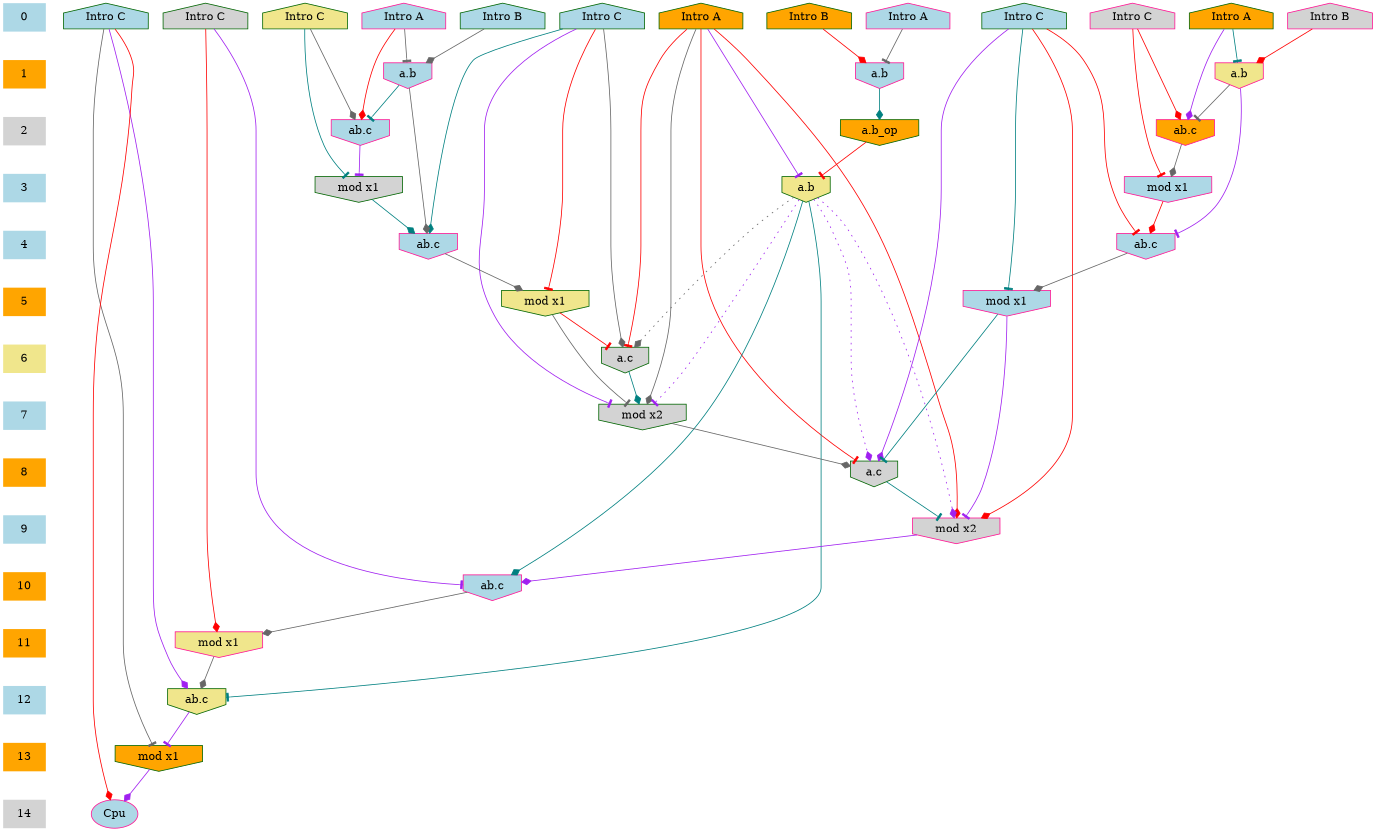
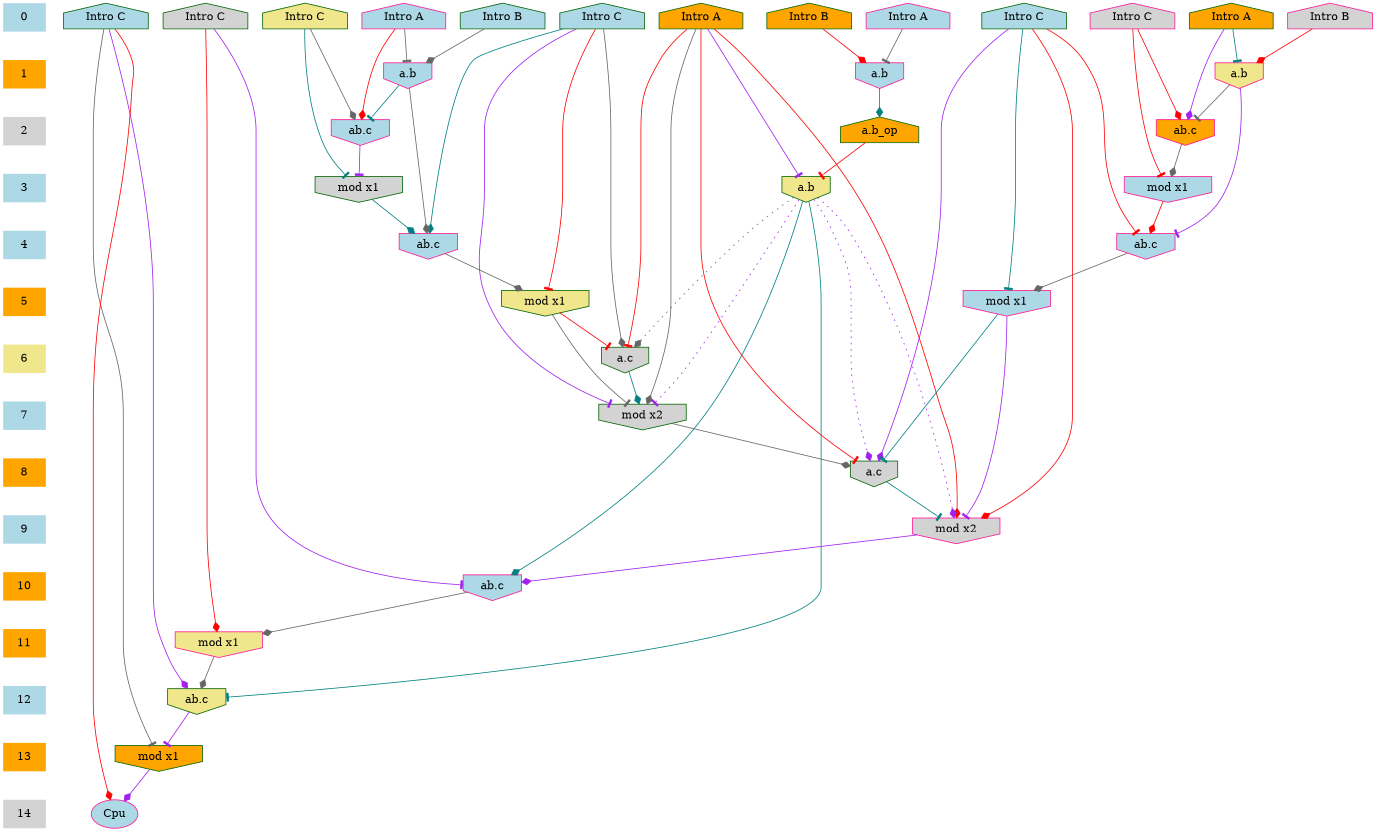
node "a.b_op": shape invhouse -> house
